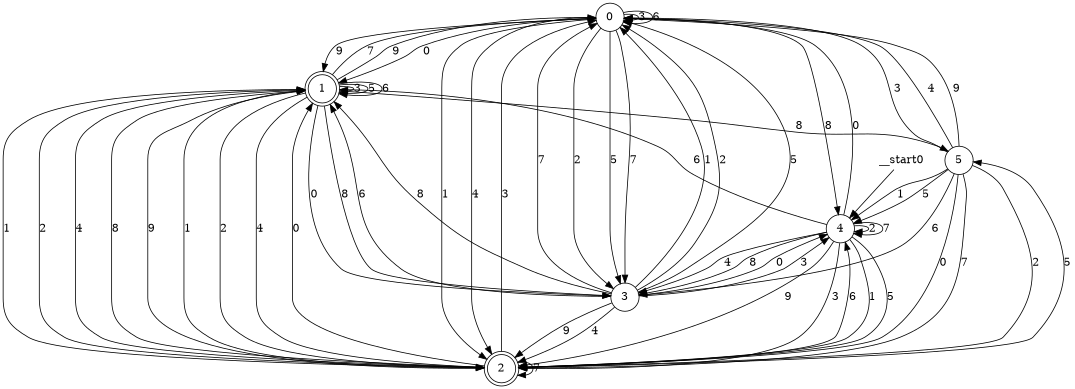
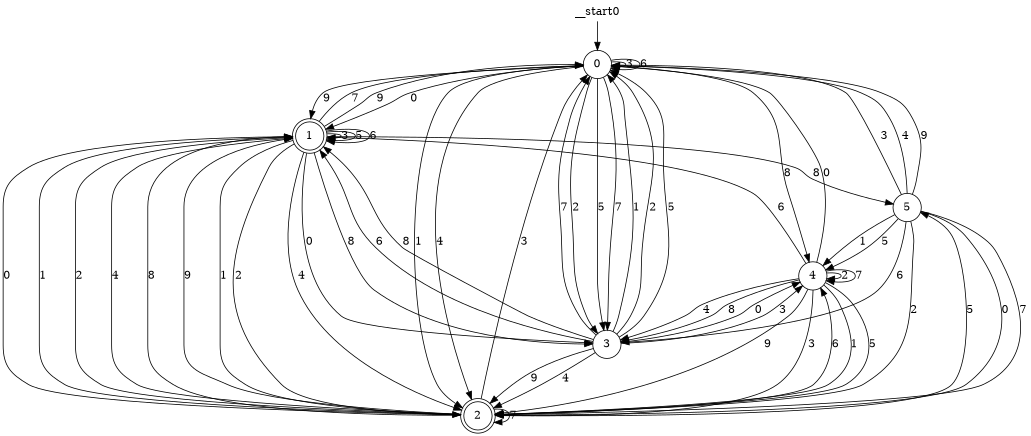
edge "__start0" -> "4": now "__start0" -> "0"
